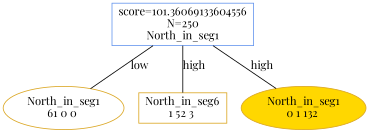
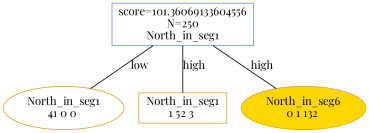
node "North_in_seg1 61 0 0": label "North_in_seg1 61 0 0" -> "North_in_seg1 41 0 0"
node "North_in_seg6 1 52 3": label "North_in_seg6 1 52 3" -> "North_in_seg1 1 52 3"
node "North_in_seg1 0 1 132": label "North_in_seg1 0 1 132" -> "North_in_seg6 0 1 132"
